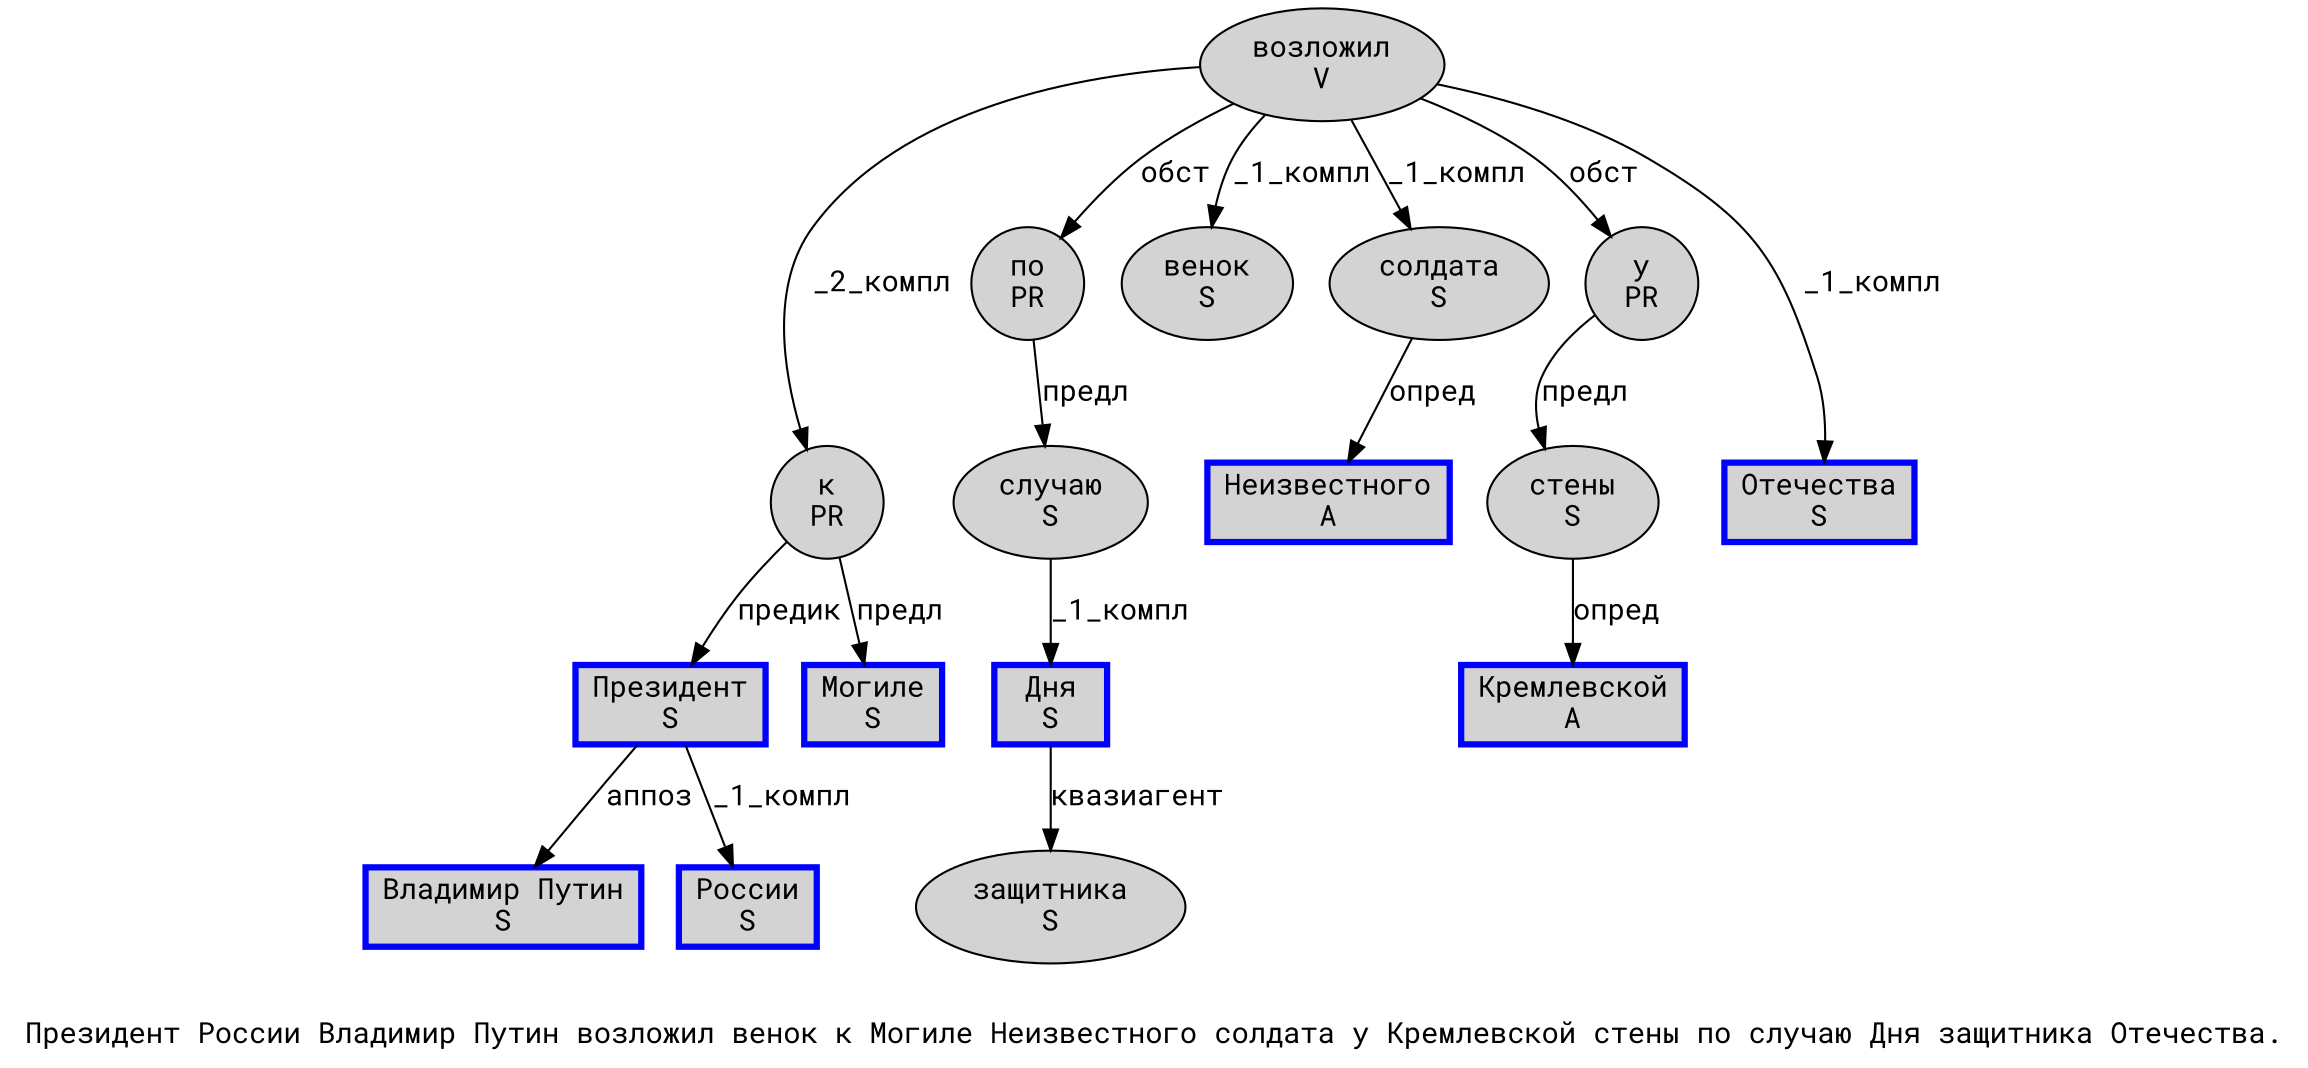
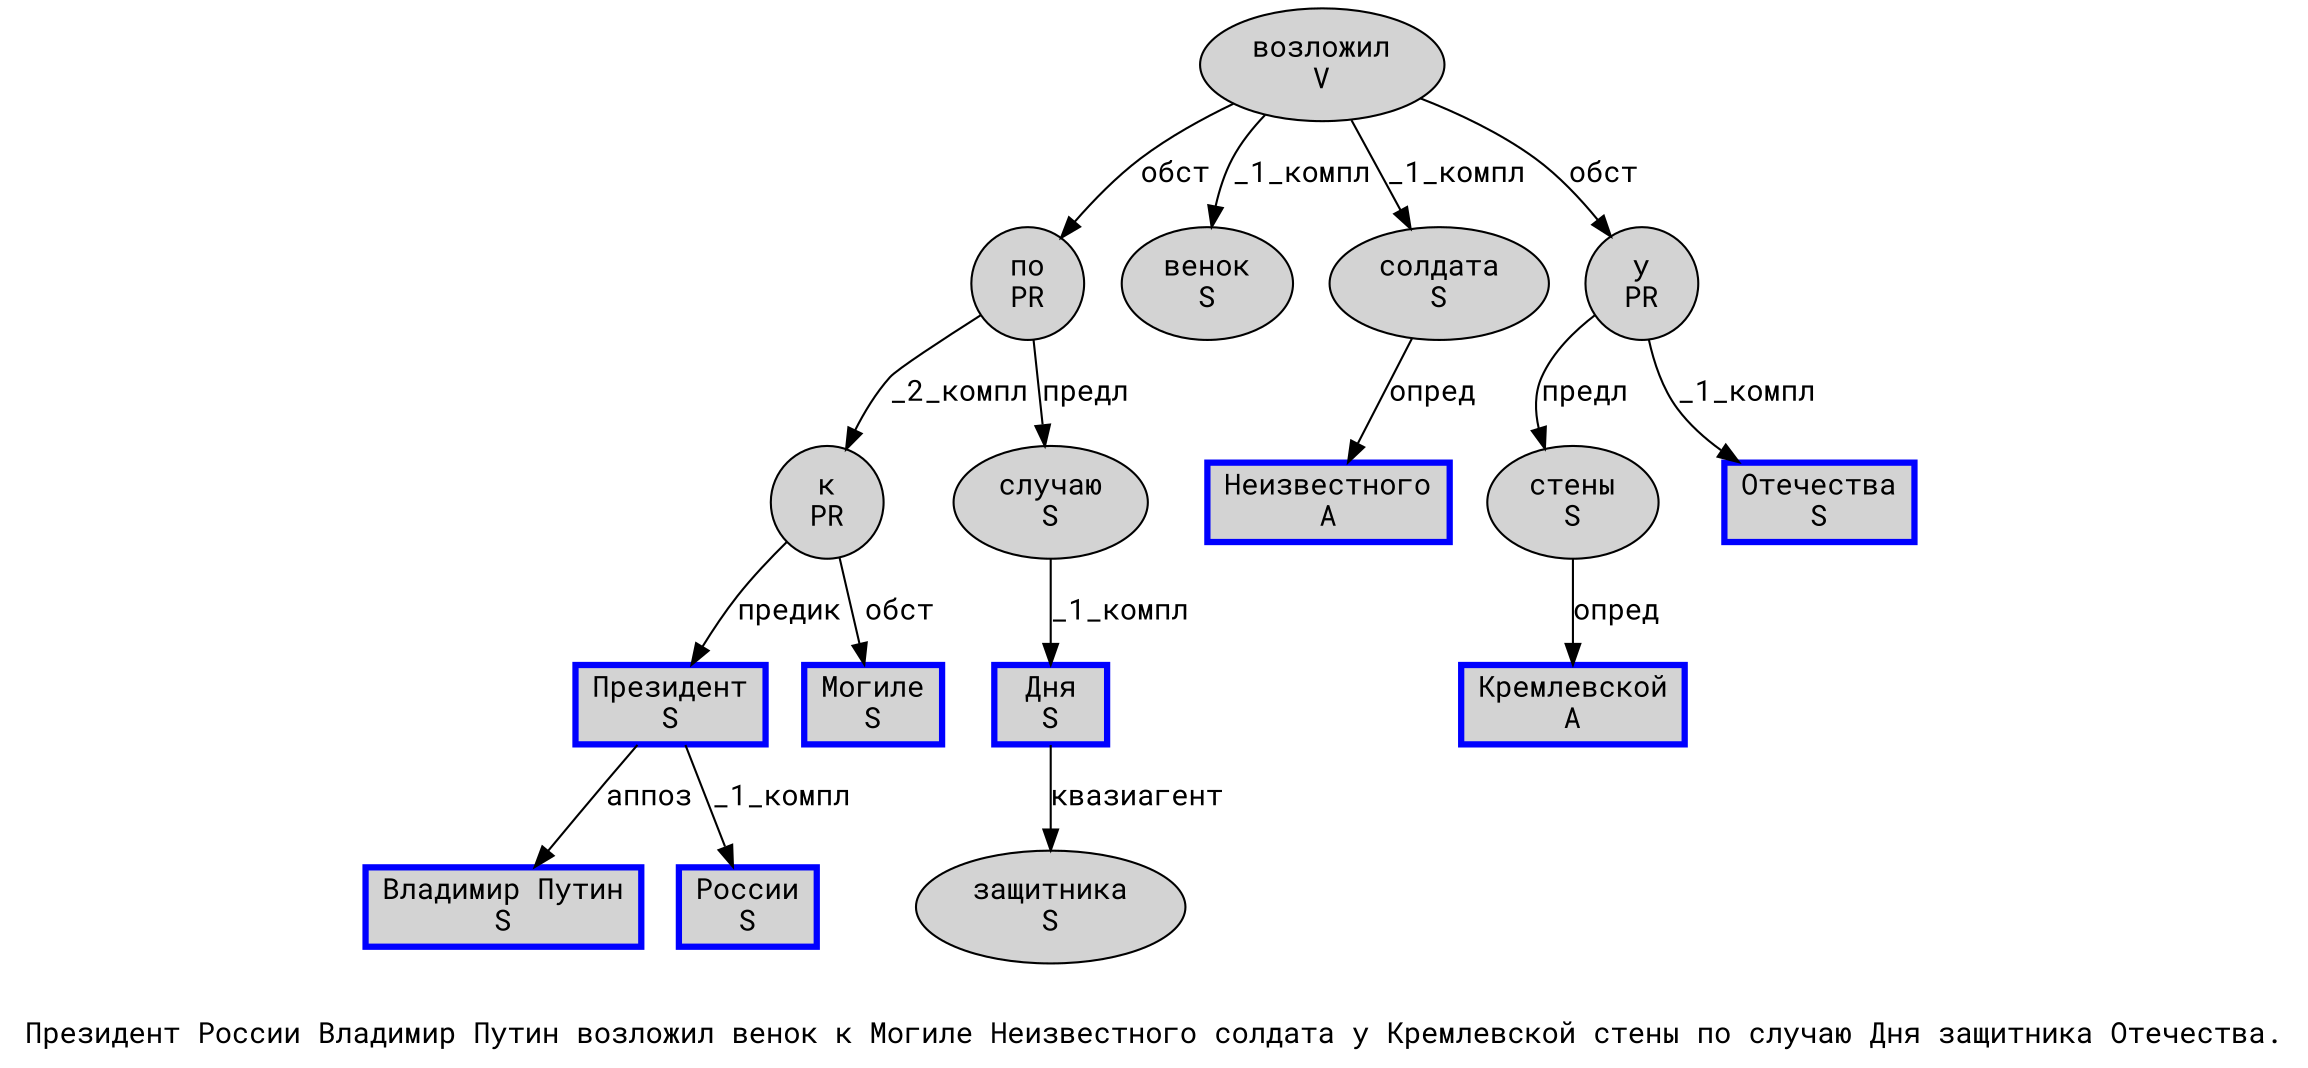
edge "возложил V" -> "к PR": now "по PR" -> "к PR"
edge "возложил V" -> "Отечества S": now "у PR" -> "Отечества S"
edge "к PR" -> "Могиле S": label "предл" -> "обст"
